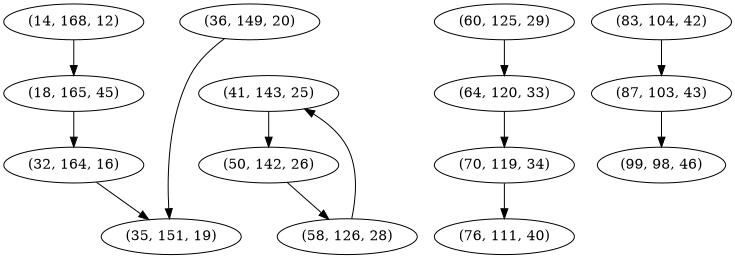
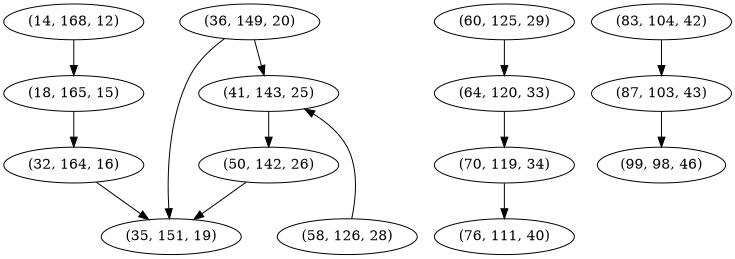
edge "(36, 149, 20)" -> "(41, 143, 25)": added
node "(18, 165, 45)": label "(18, 165, 45)" -> "(18, 165, 15)"
edge "(50, 142, 26)" -> "(58, 126, 28)": now "(50, 142, 26)" -> "(35, 151, 19)"
